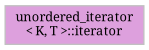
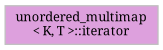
node "unordered_iterator < K, T >::iterator": label "unordered_iterator < K, T >::iterator" -> "unordered_multimap < K, T >::iterator"
